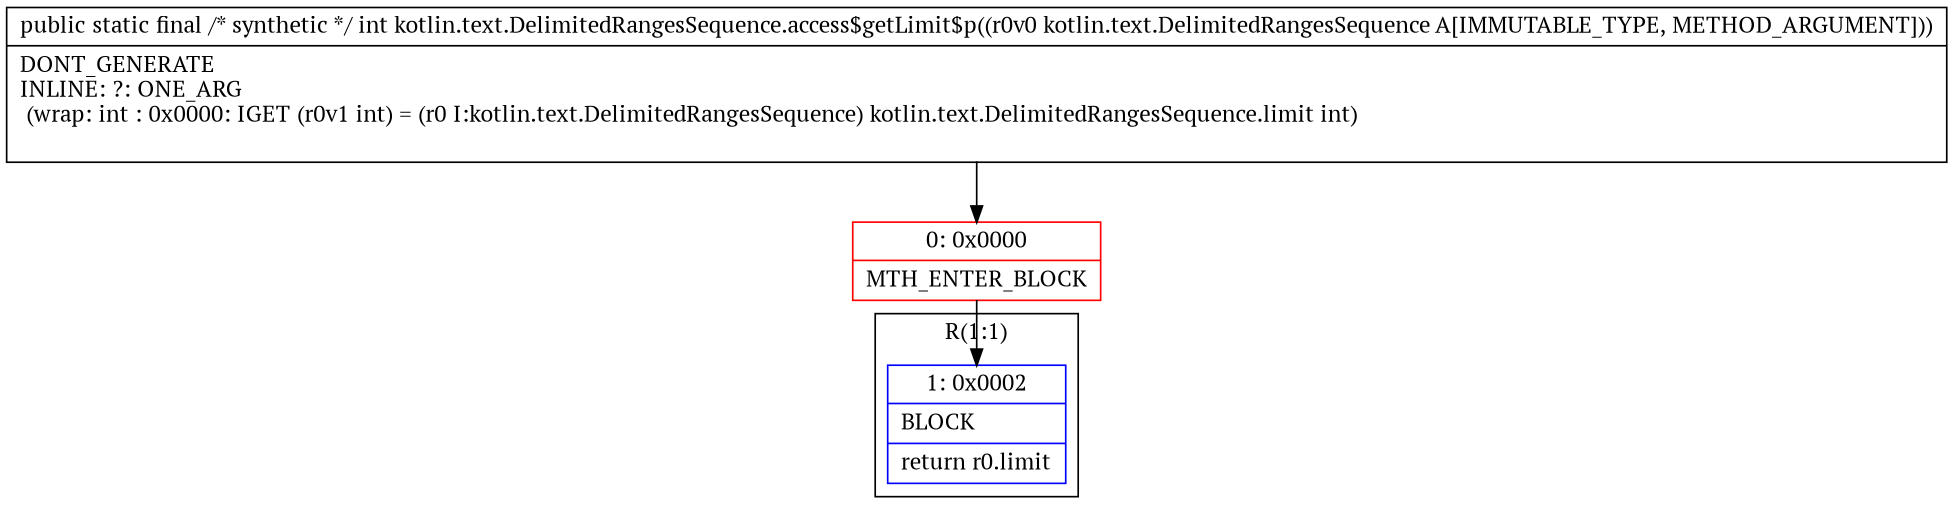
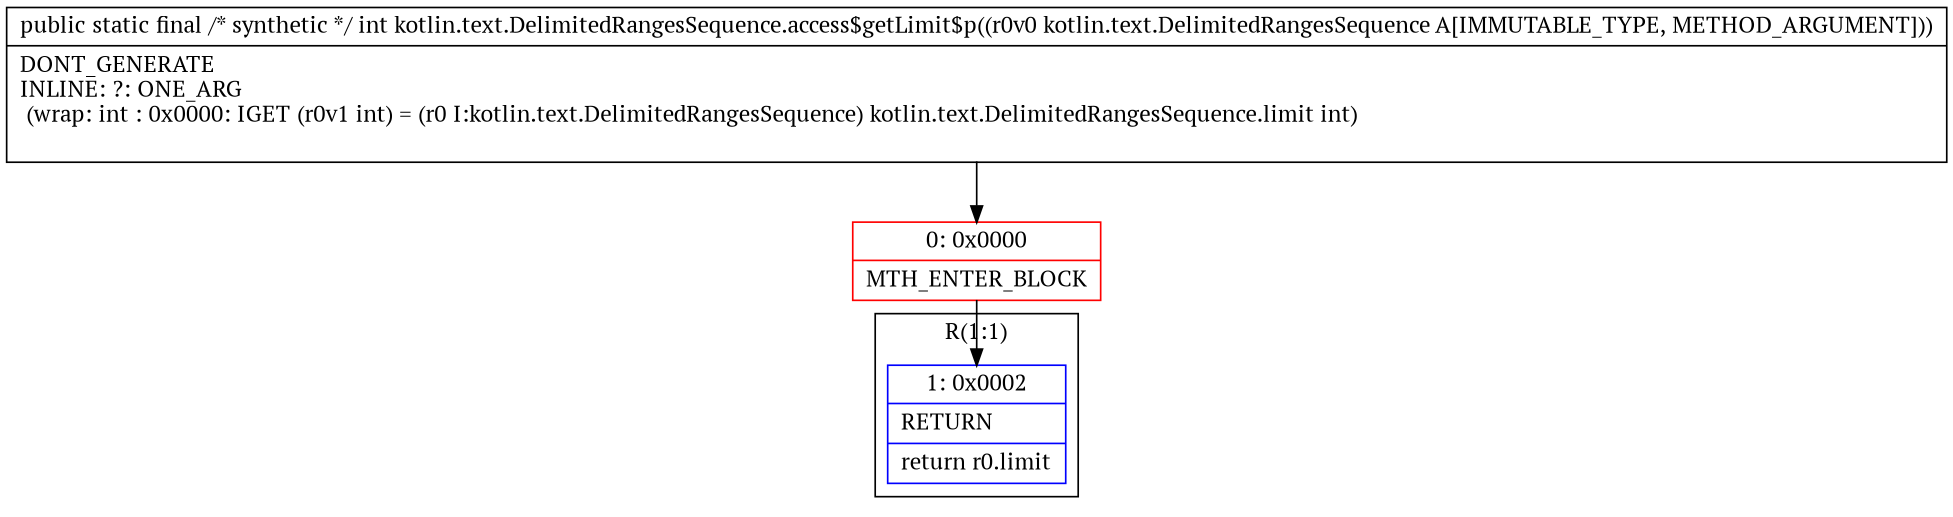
node "1: 0x0002": text "BLOCK" -> "RETURN"
